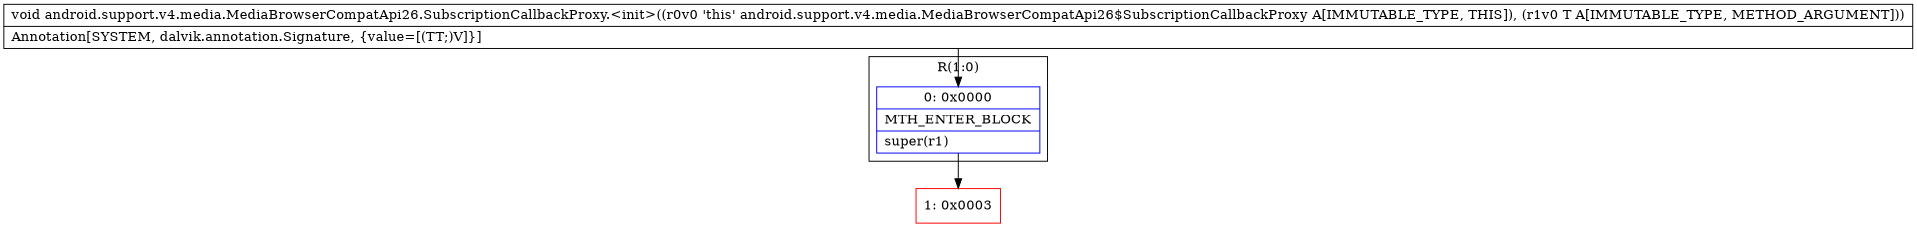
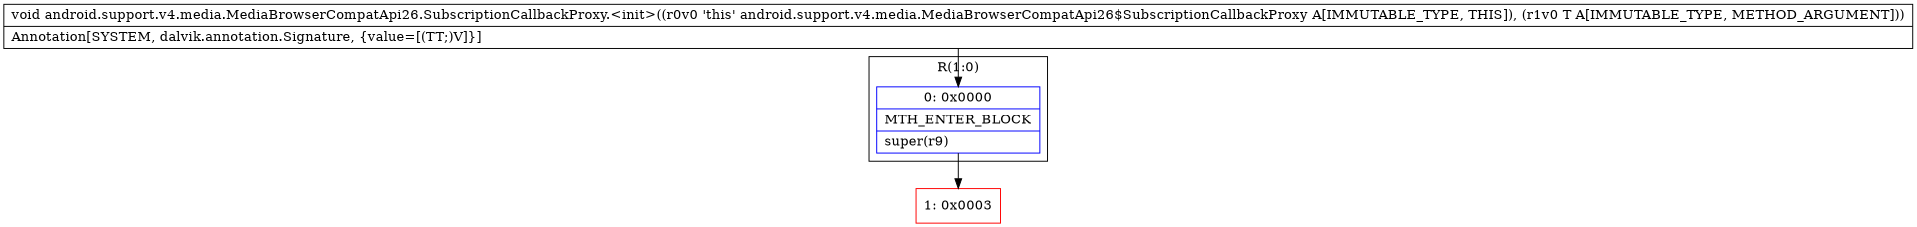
node "0: 0x0000": text "super(r1)" -> "super(r9)"
